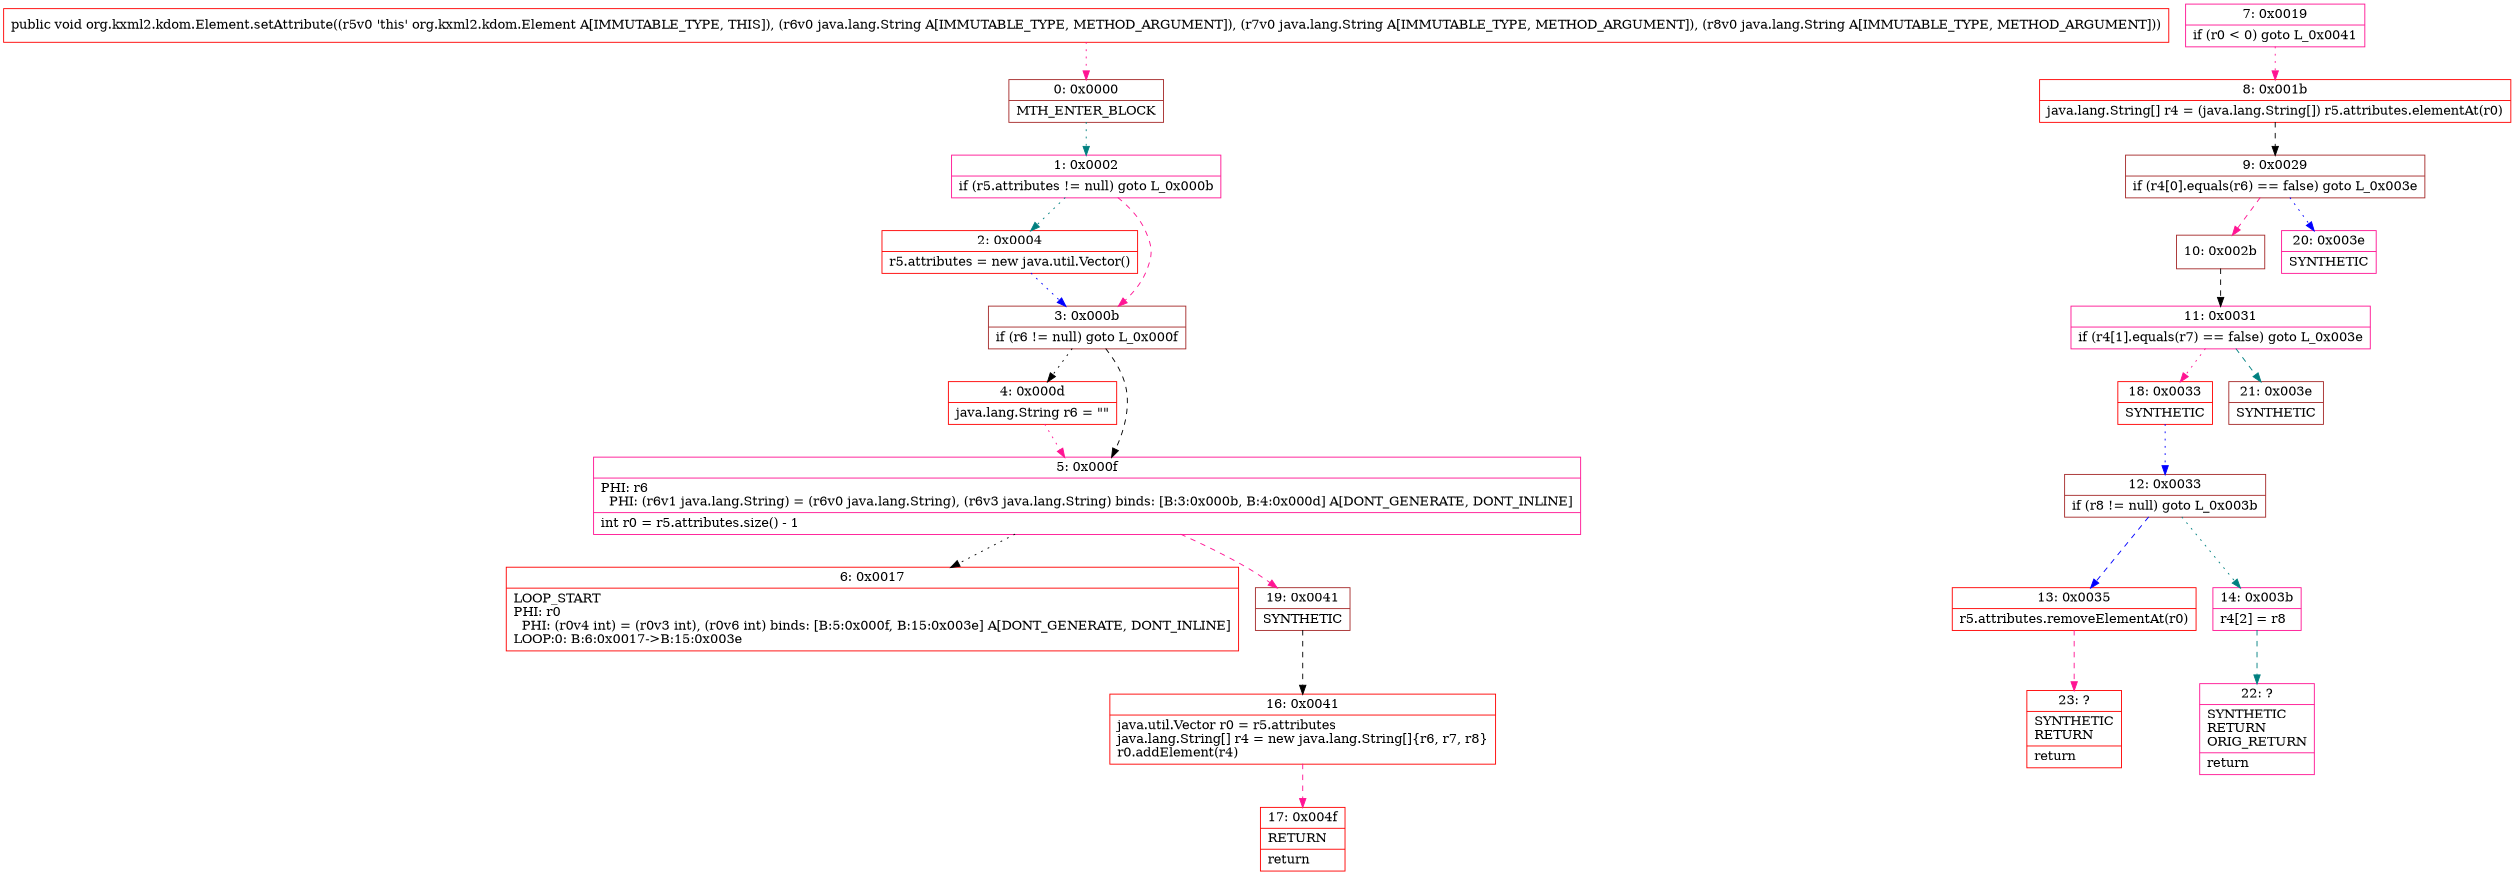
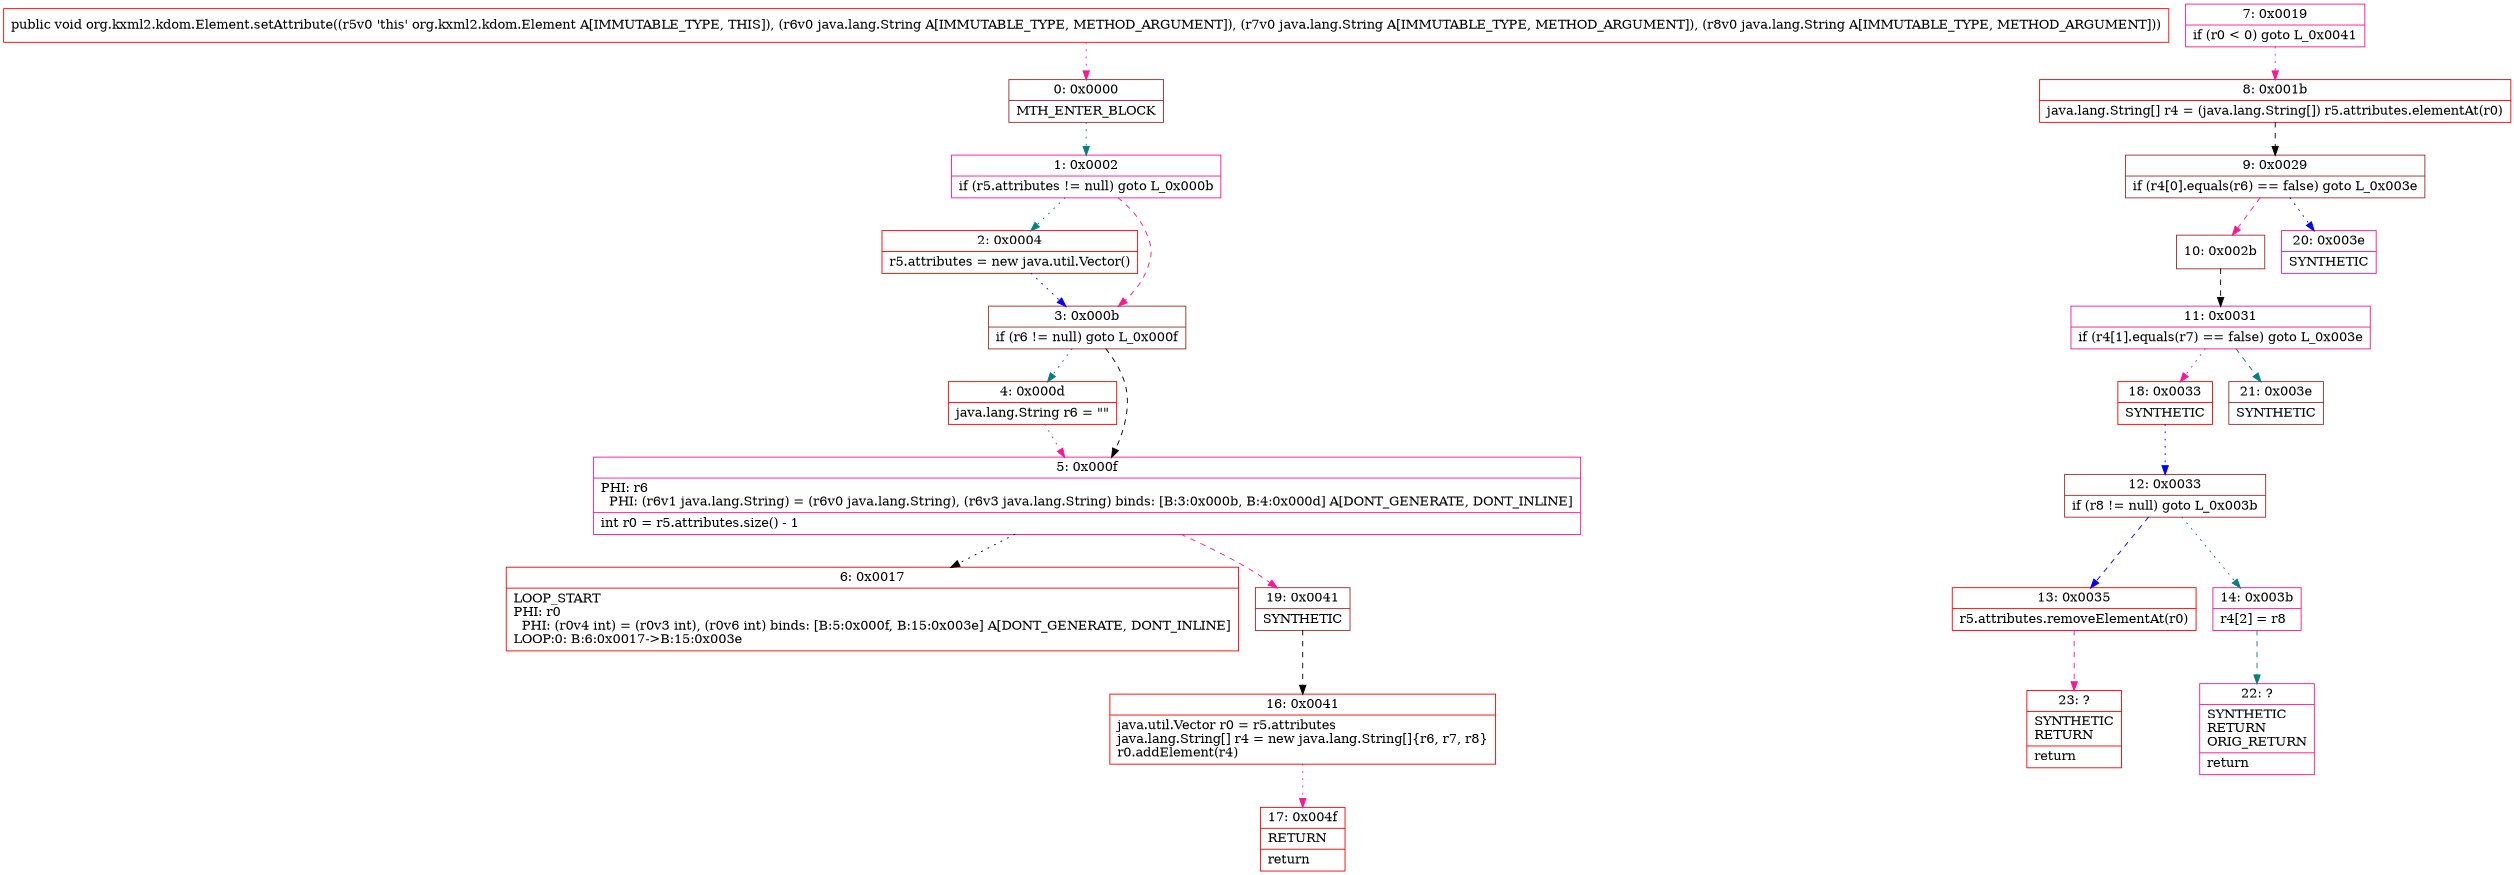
edge "3: 0x000b" -> "4: 0x000d": color black -> teal
edge "16: 0x0041" -> "17: 0x004f": style dashed -> dotted
